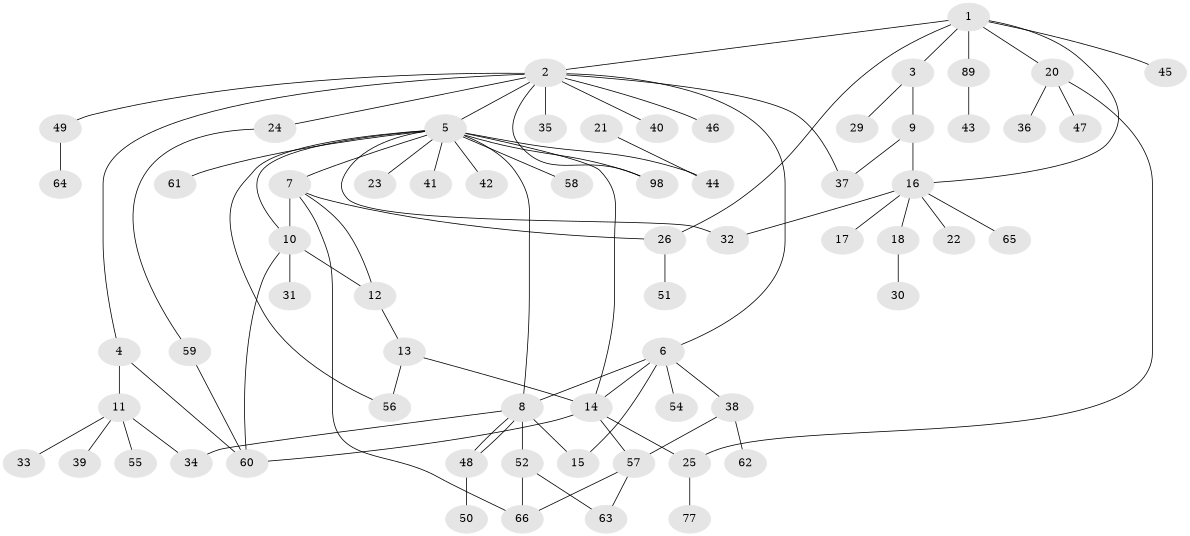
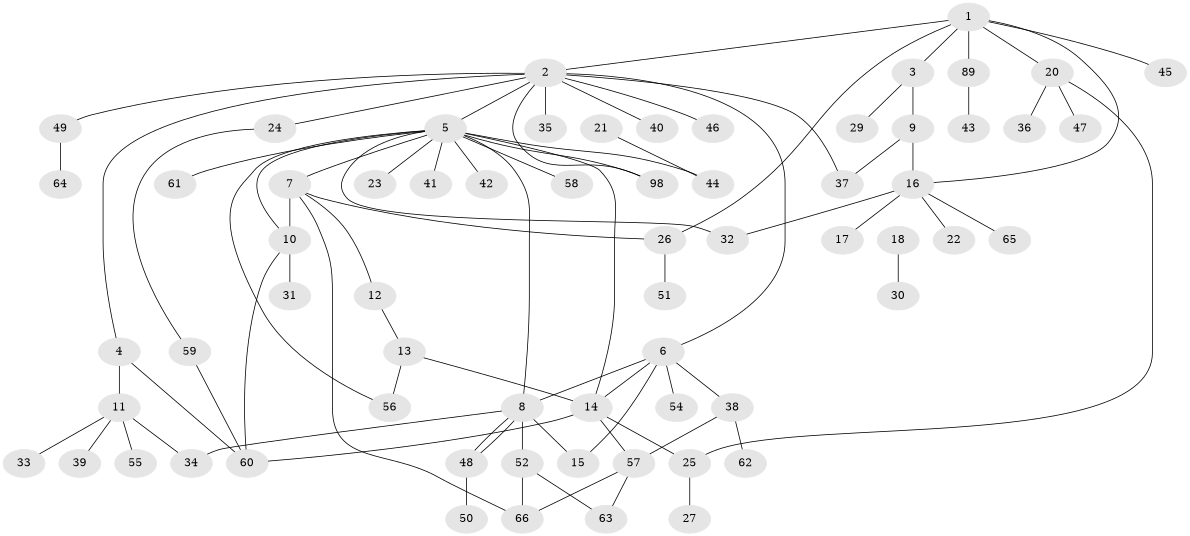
edge "16" -- "18": removed
edge "10" -- "12": removed
node "77": label "77" -> "27"
